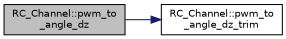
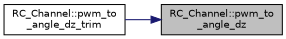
edge "RC_Channel::pwm_to _angle_dz" -> "RC_Channel::pwm_to _angle_dz_trim": reversed
